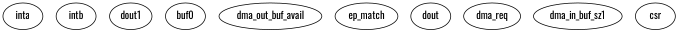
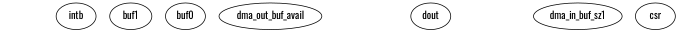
node "inta": removed
node "dout1": label "dout1" -> "buf1"
node "ep_match": removed
node "dma_req": removed
